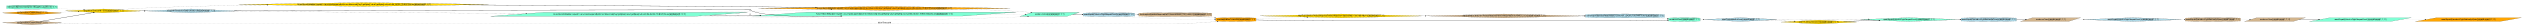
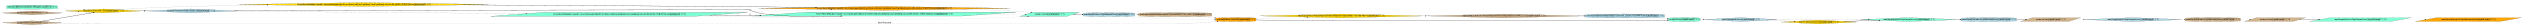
node "testExpiredBatchDoesNotRetry['0', '1', '0']": fillcolor orange -> tan
